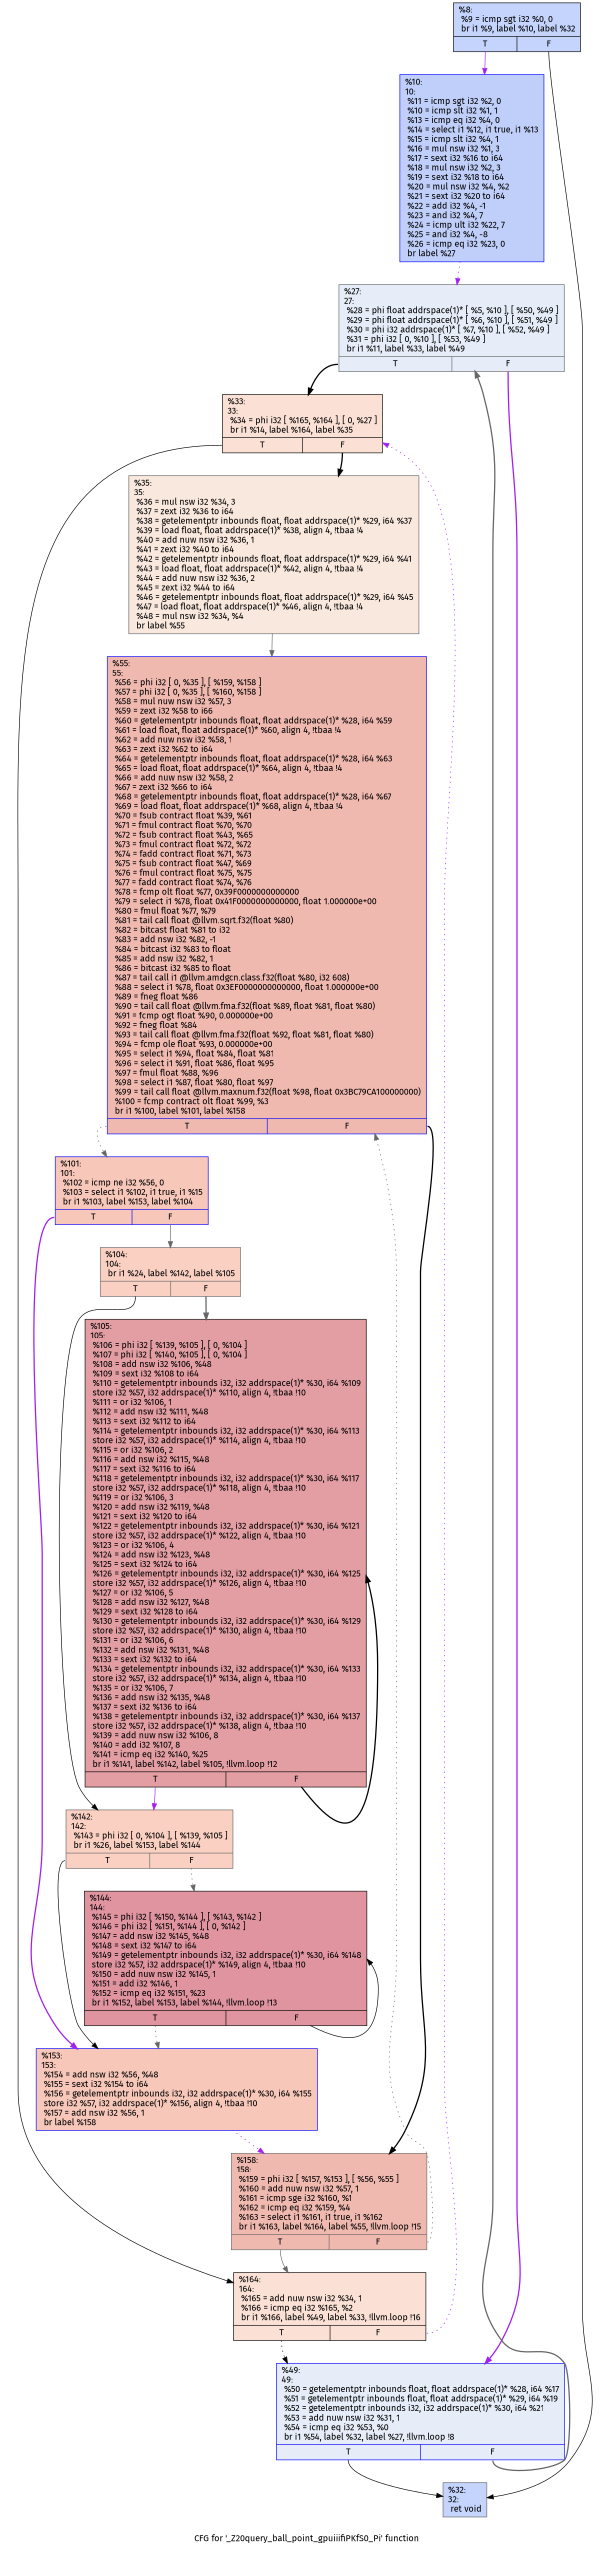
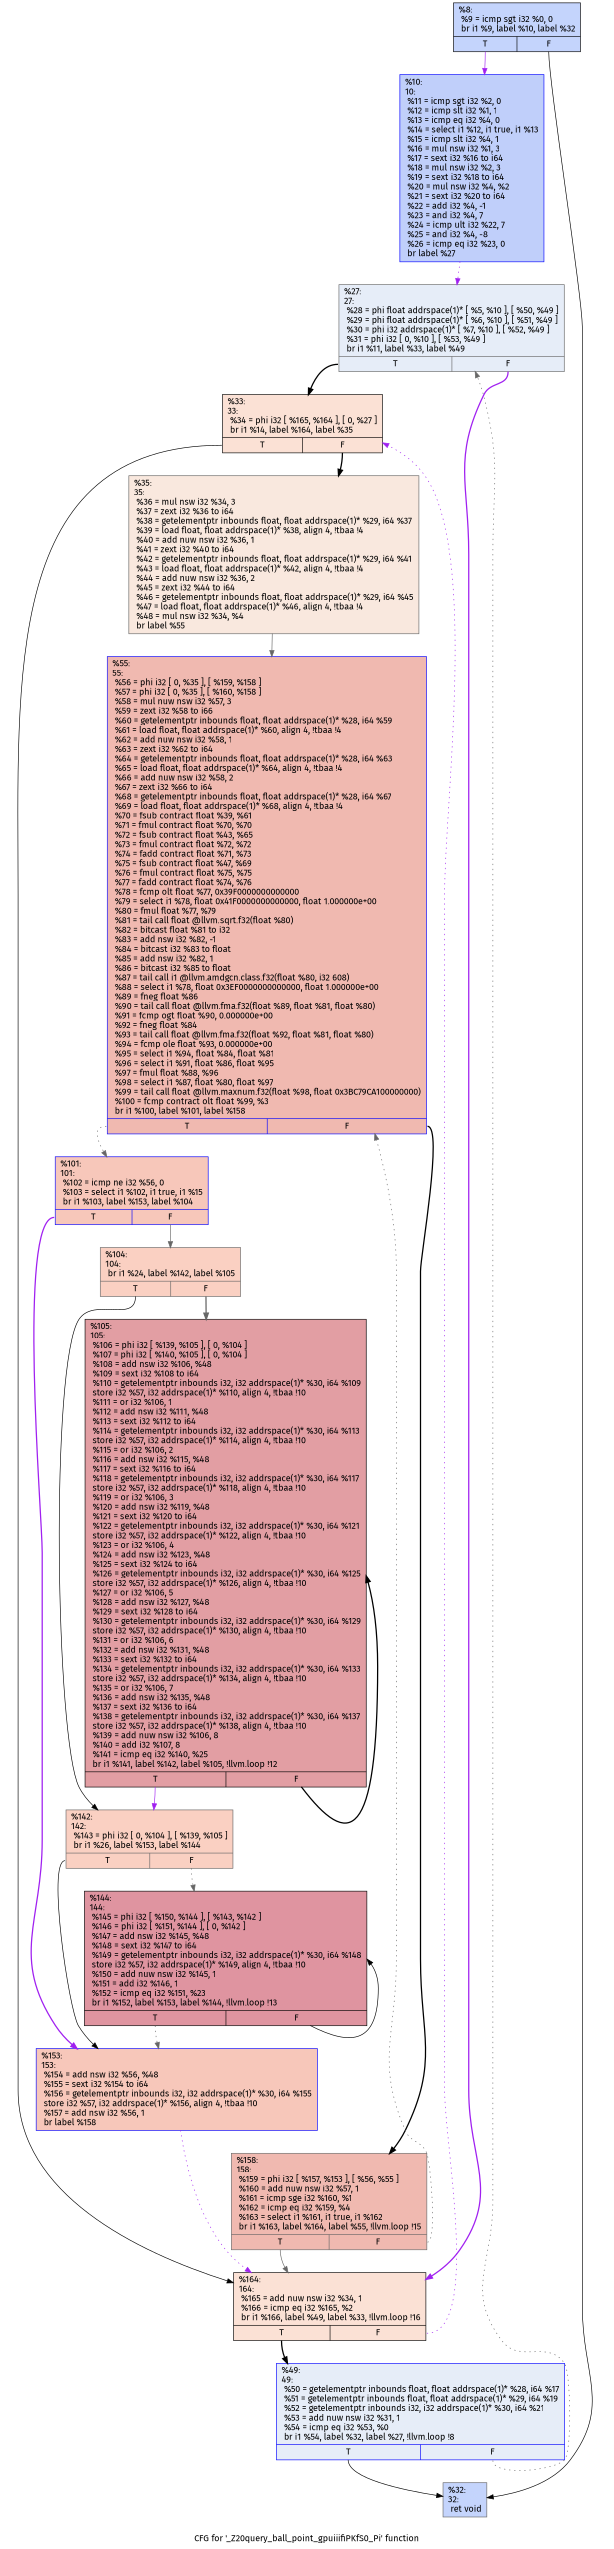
node "%10:": text "%10 = icmp slt i32 %1, 1" -> "%12 = icmp slt i32 %1, 1"
edge "%27:" -> "%49:": now "%27:" -> "%164:"
edge "%49:" -> "%27:": style bold -> dotted
edge "%153:" -> "%158:": now "%153:" -> "%164:"
edge "%164:" -> "%49:": style dotted -> bold
